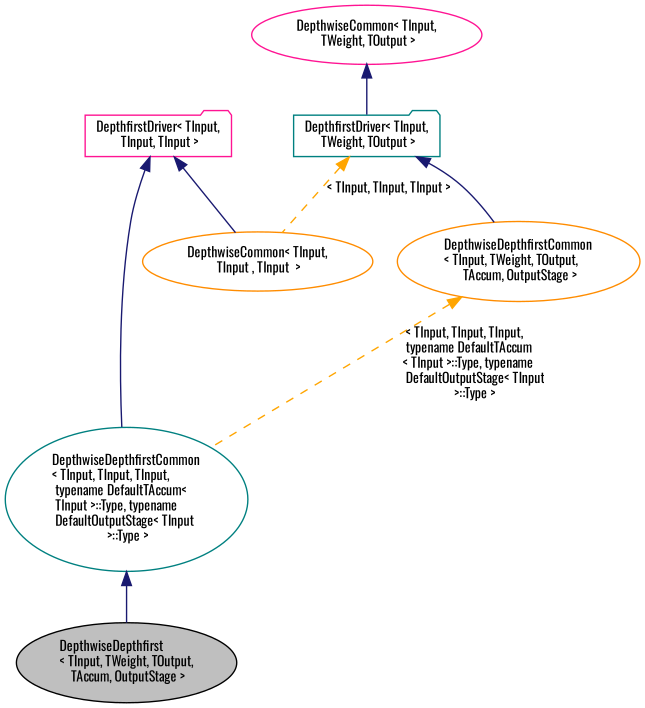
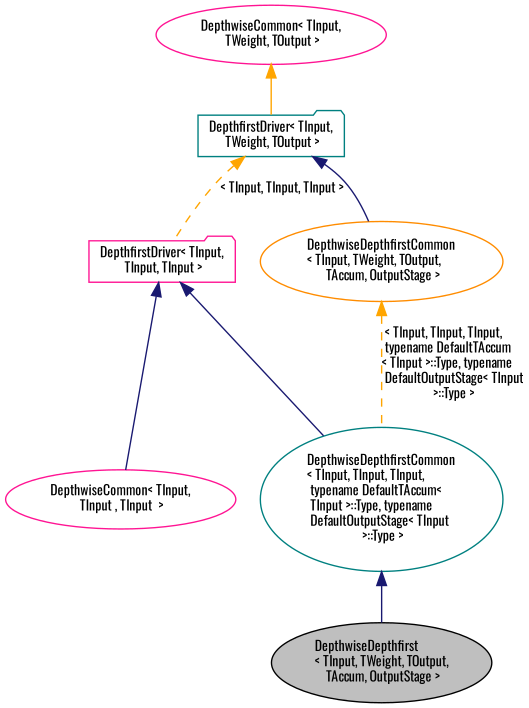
edge "DepthfirstDriver< TInput, TWeight, TOutput >" -> "DepthwiseCommon< TInput, TWeight, TOutput >": color midnightblue -> orange
edge "DepthwiseCommon< TInput, TInput , TInput  >" -> "DepthfirstDriver< TInput, TWeight, TOutput >": now "DepthfirstDriver< TInput, TInput, TInput >" -> "DepthfirstDriver< TInput, TWeight, TOutput >"
node "DepthwiseCommon< TInput, TInput , TInput  >": color darkorange -> deeppink
